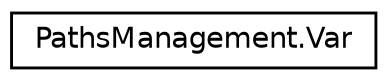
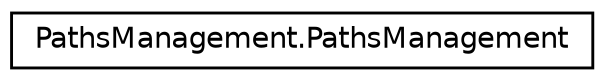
node "PathsManagement.Var": label "PathsManagement.Var" -> "PathsManagement.PathsManagement"
